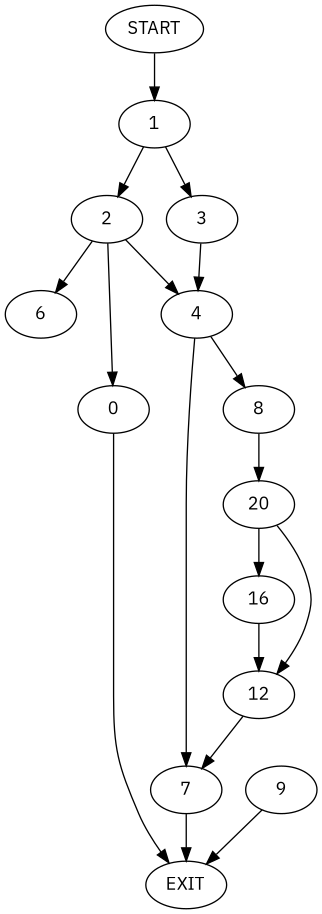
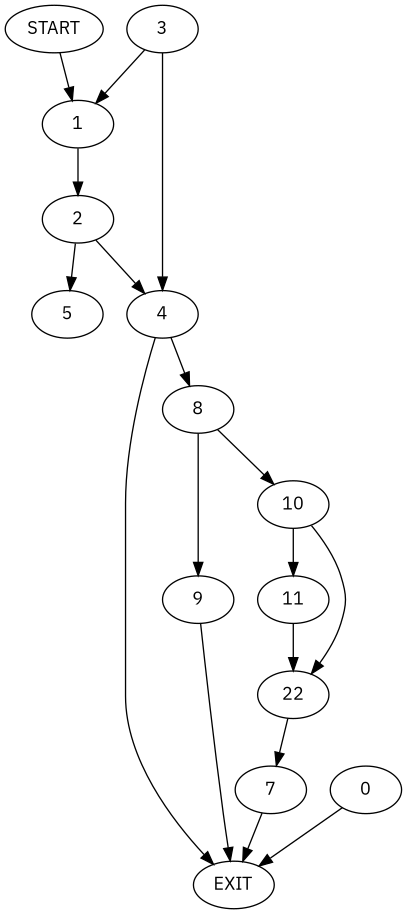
edge "1" -> "3": reversed
edge "2" -> "0": removed
node "6": label "6" -> "5"
edge "8" -> "9": added
node "20": label "20" -> "10"
edge "4" -> "7": now "4" -> "EXIT"
node "16": label "16" -> "11"
node "12": label "12" -> "22"
